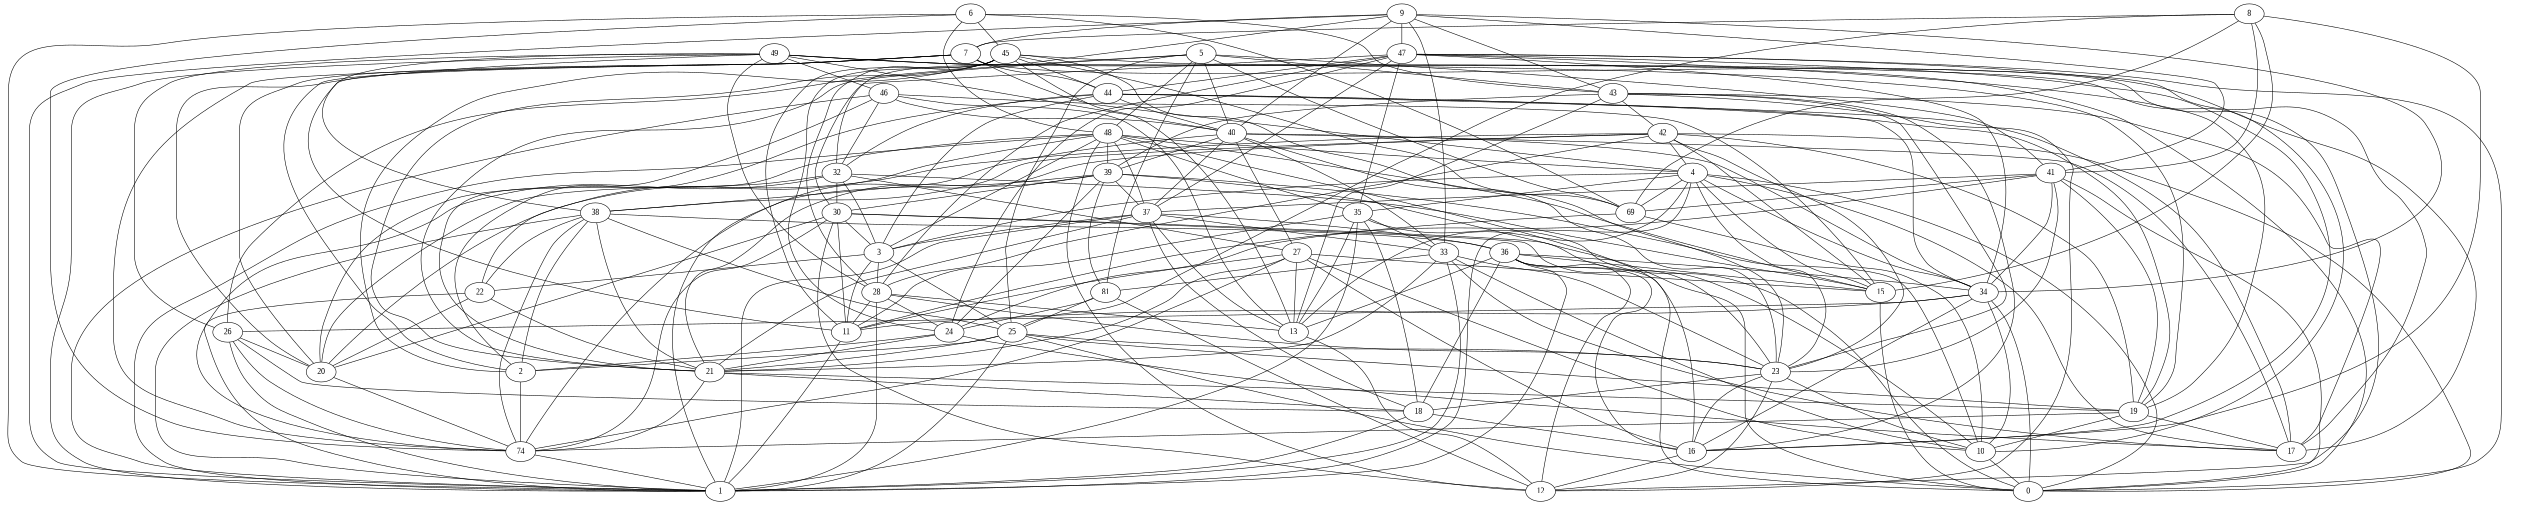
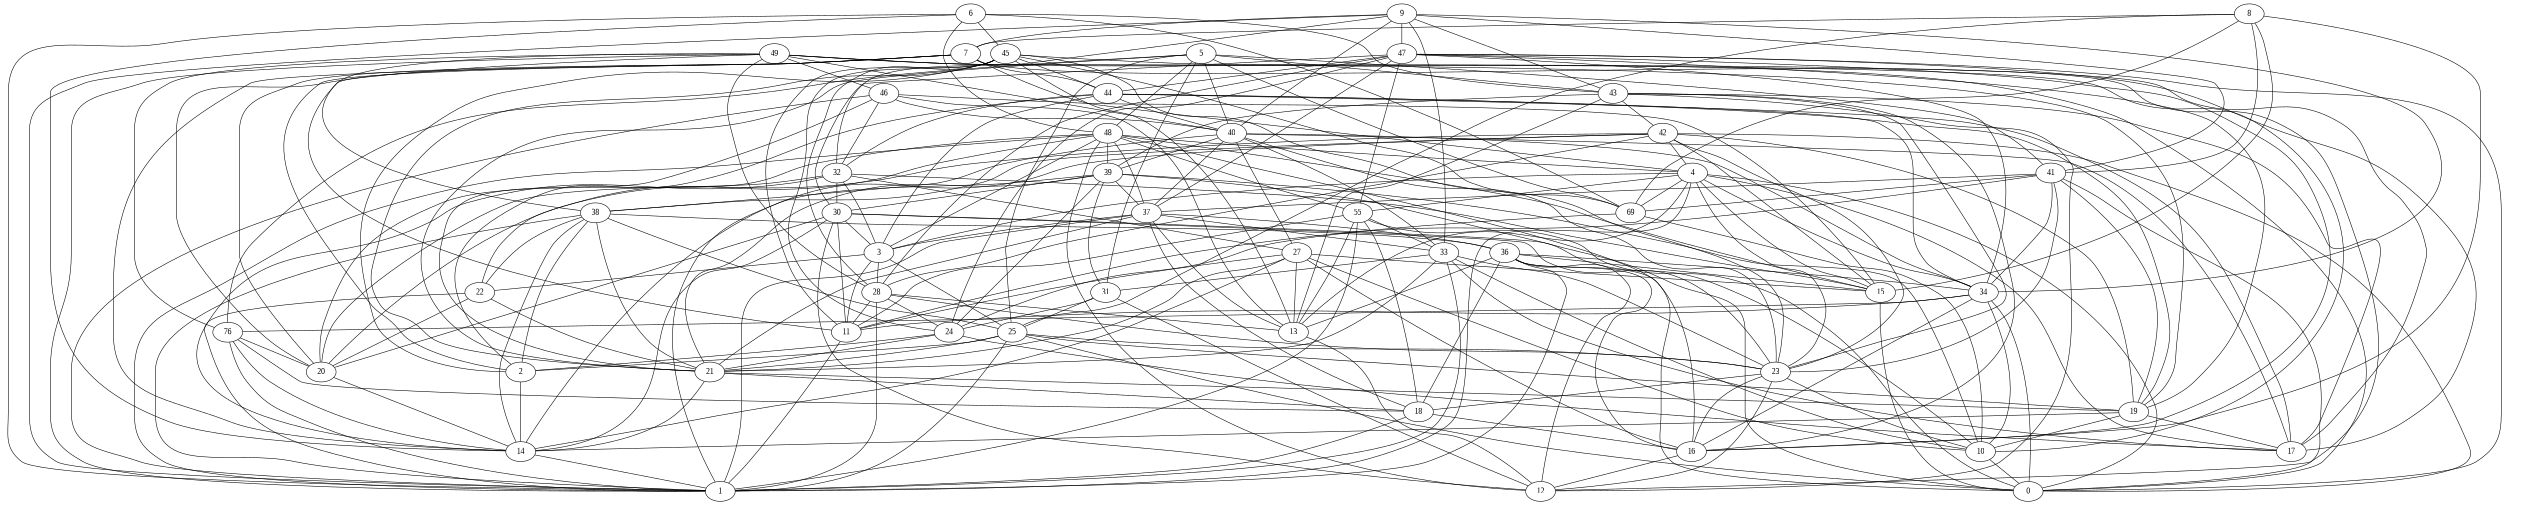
node "35": label "35" -> "55"
node "81": label "81" -> "31"
node "26": label "26" -> "76"
node "74": label "74" -> "14"
